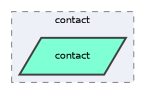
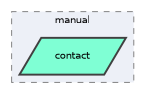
cluster "contact": label "contact" -> "manual"
